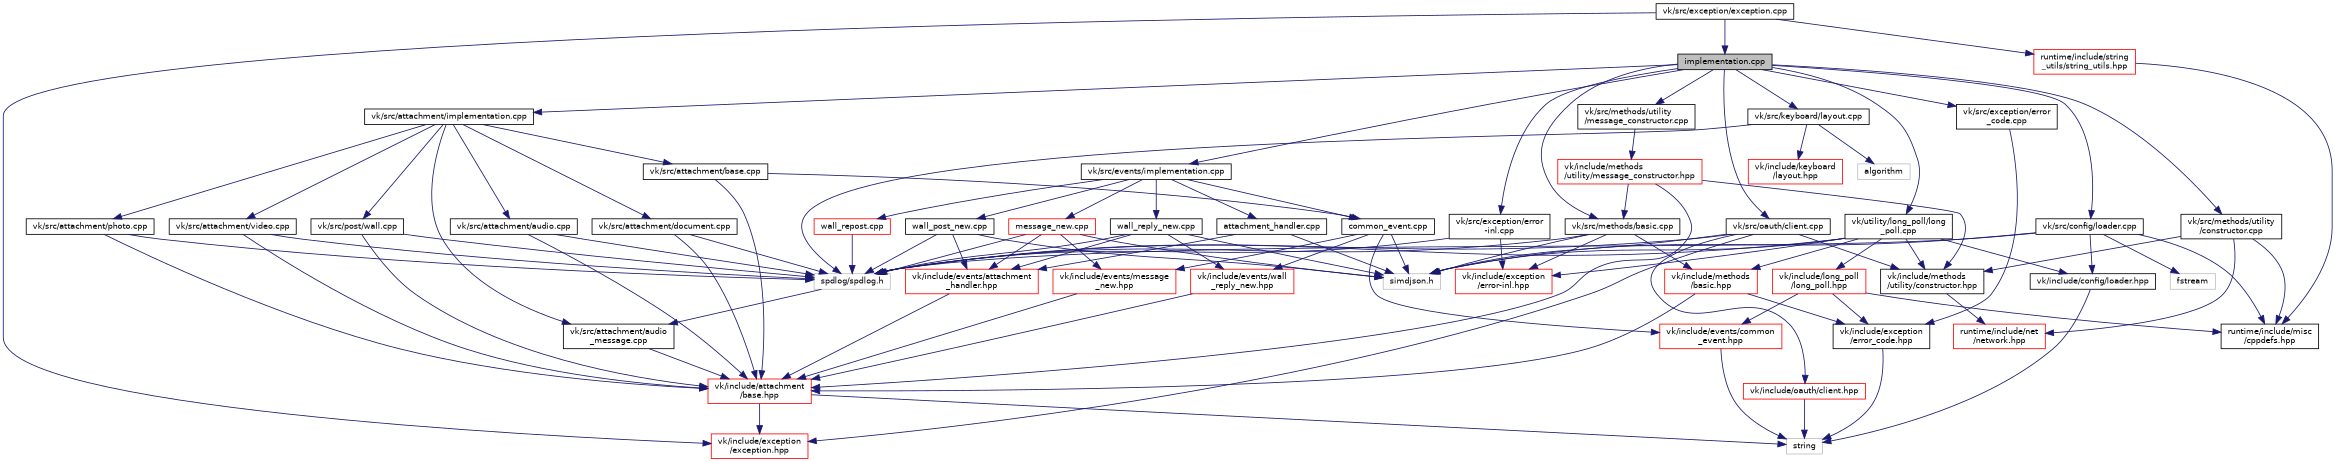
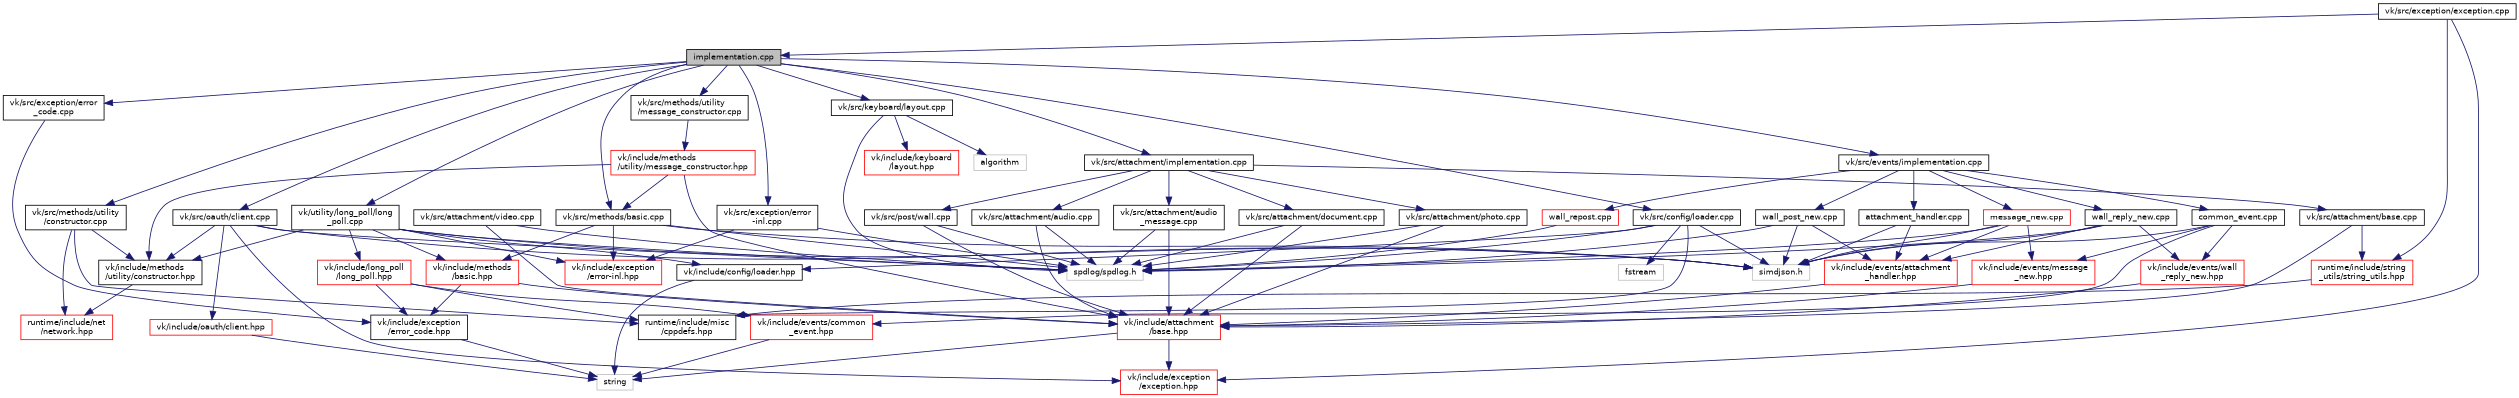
edge "vk/src/attachment/implementation.cpp" -> "vk/src/attachment/video.cpp": removed
edge "vk/src/attachment/base.cpp" -> "common_event.cpp": now "vk/src/attachment/base.cpp" -> "runtime/include/string _utils/string_utils.hpp"
edge "spdlog/spdlog.h" -> "vk/src/attachment/audio _message.cpp": reversed
